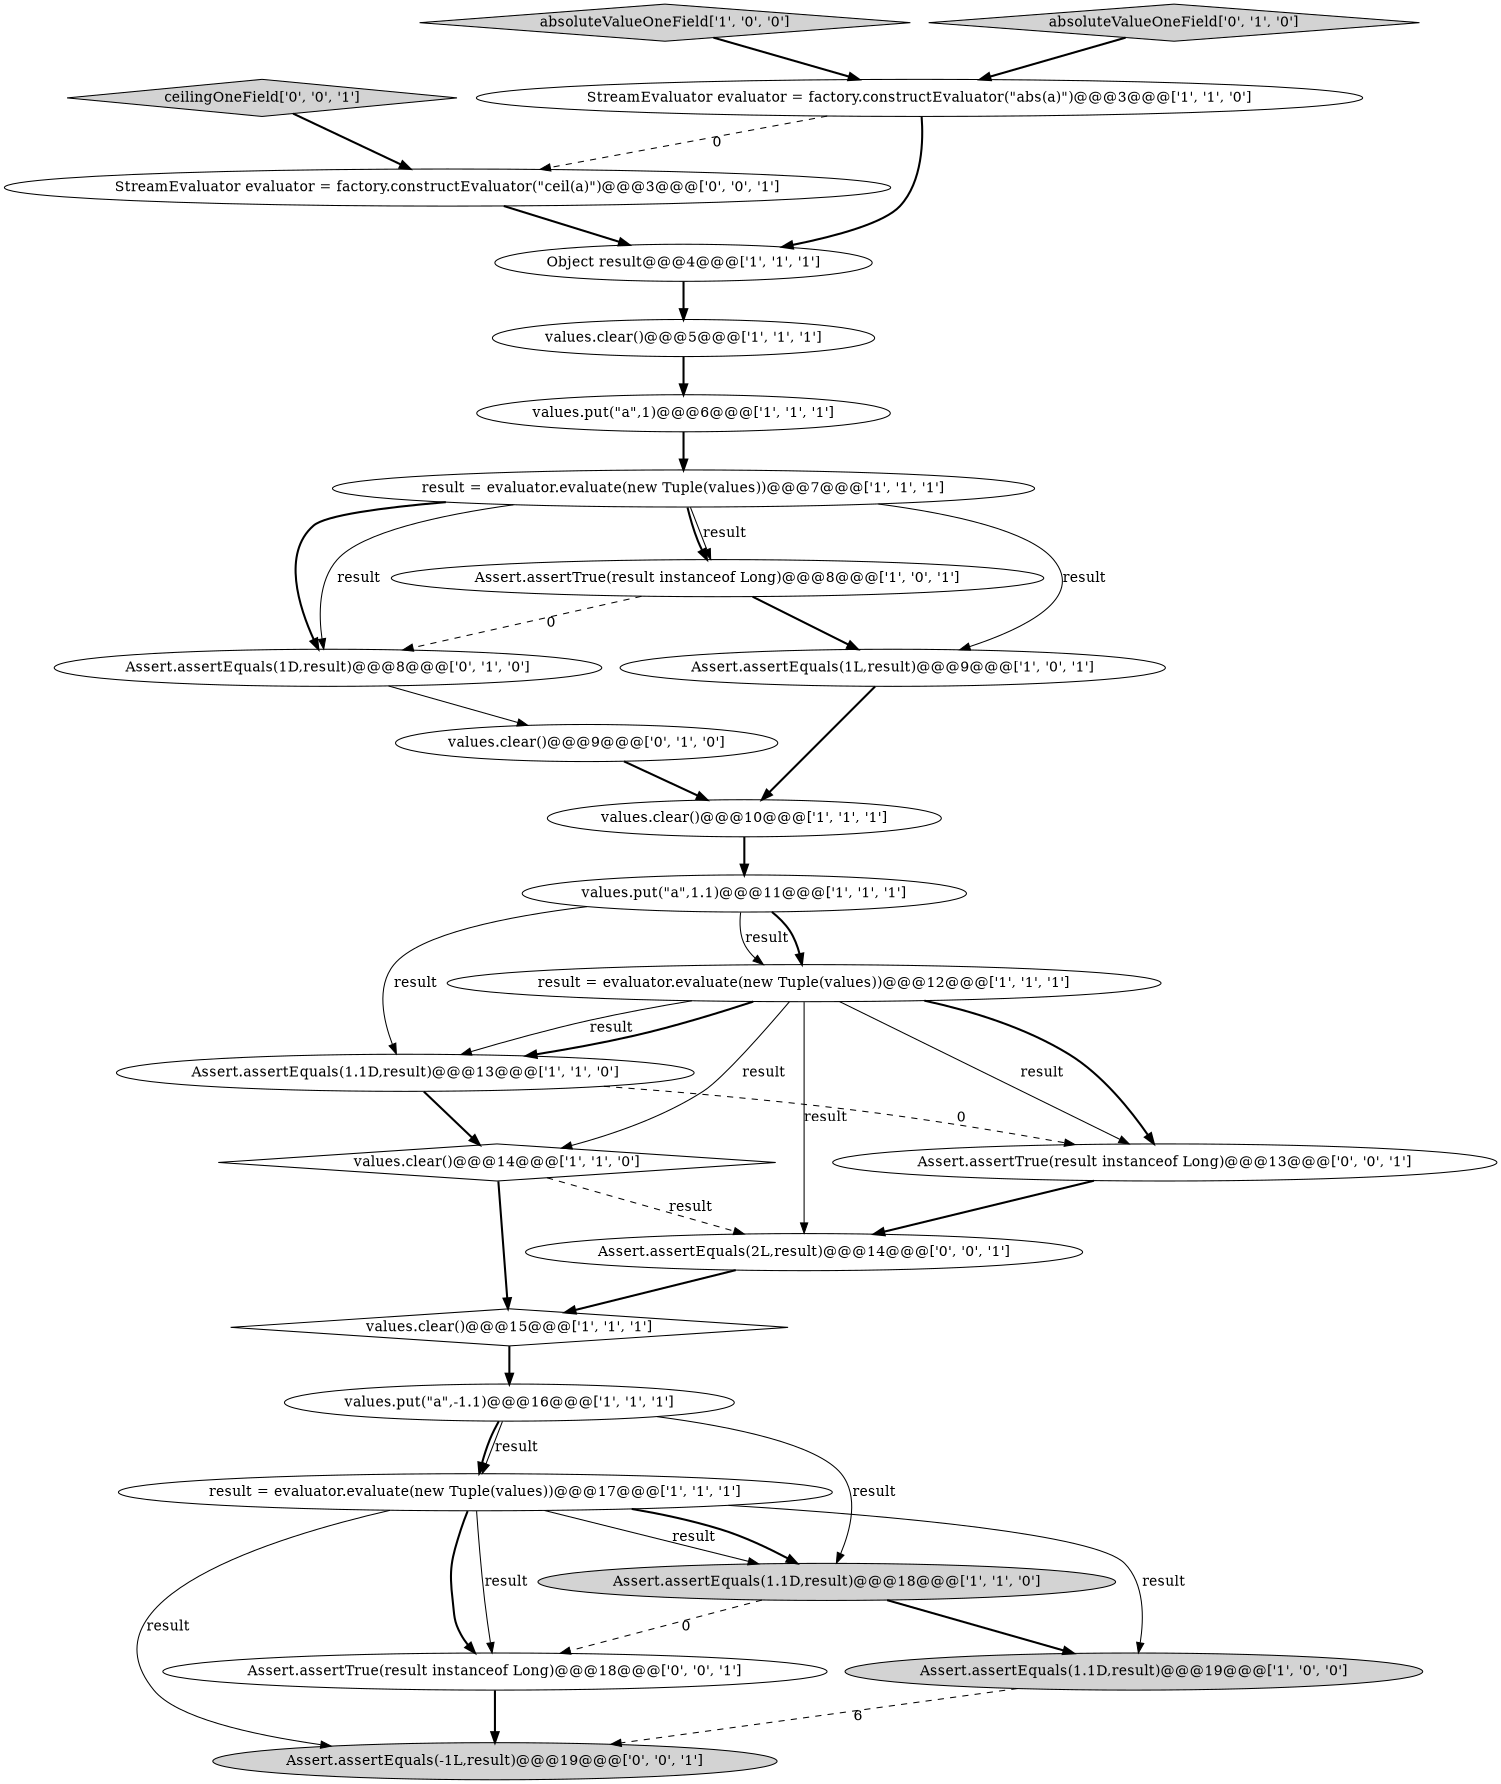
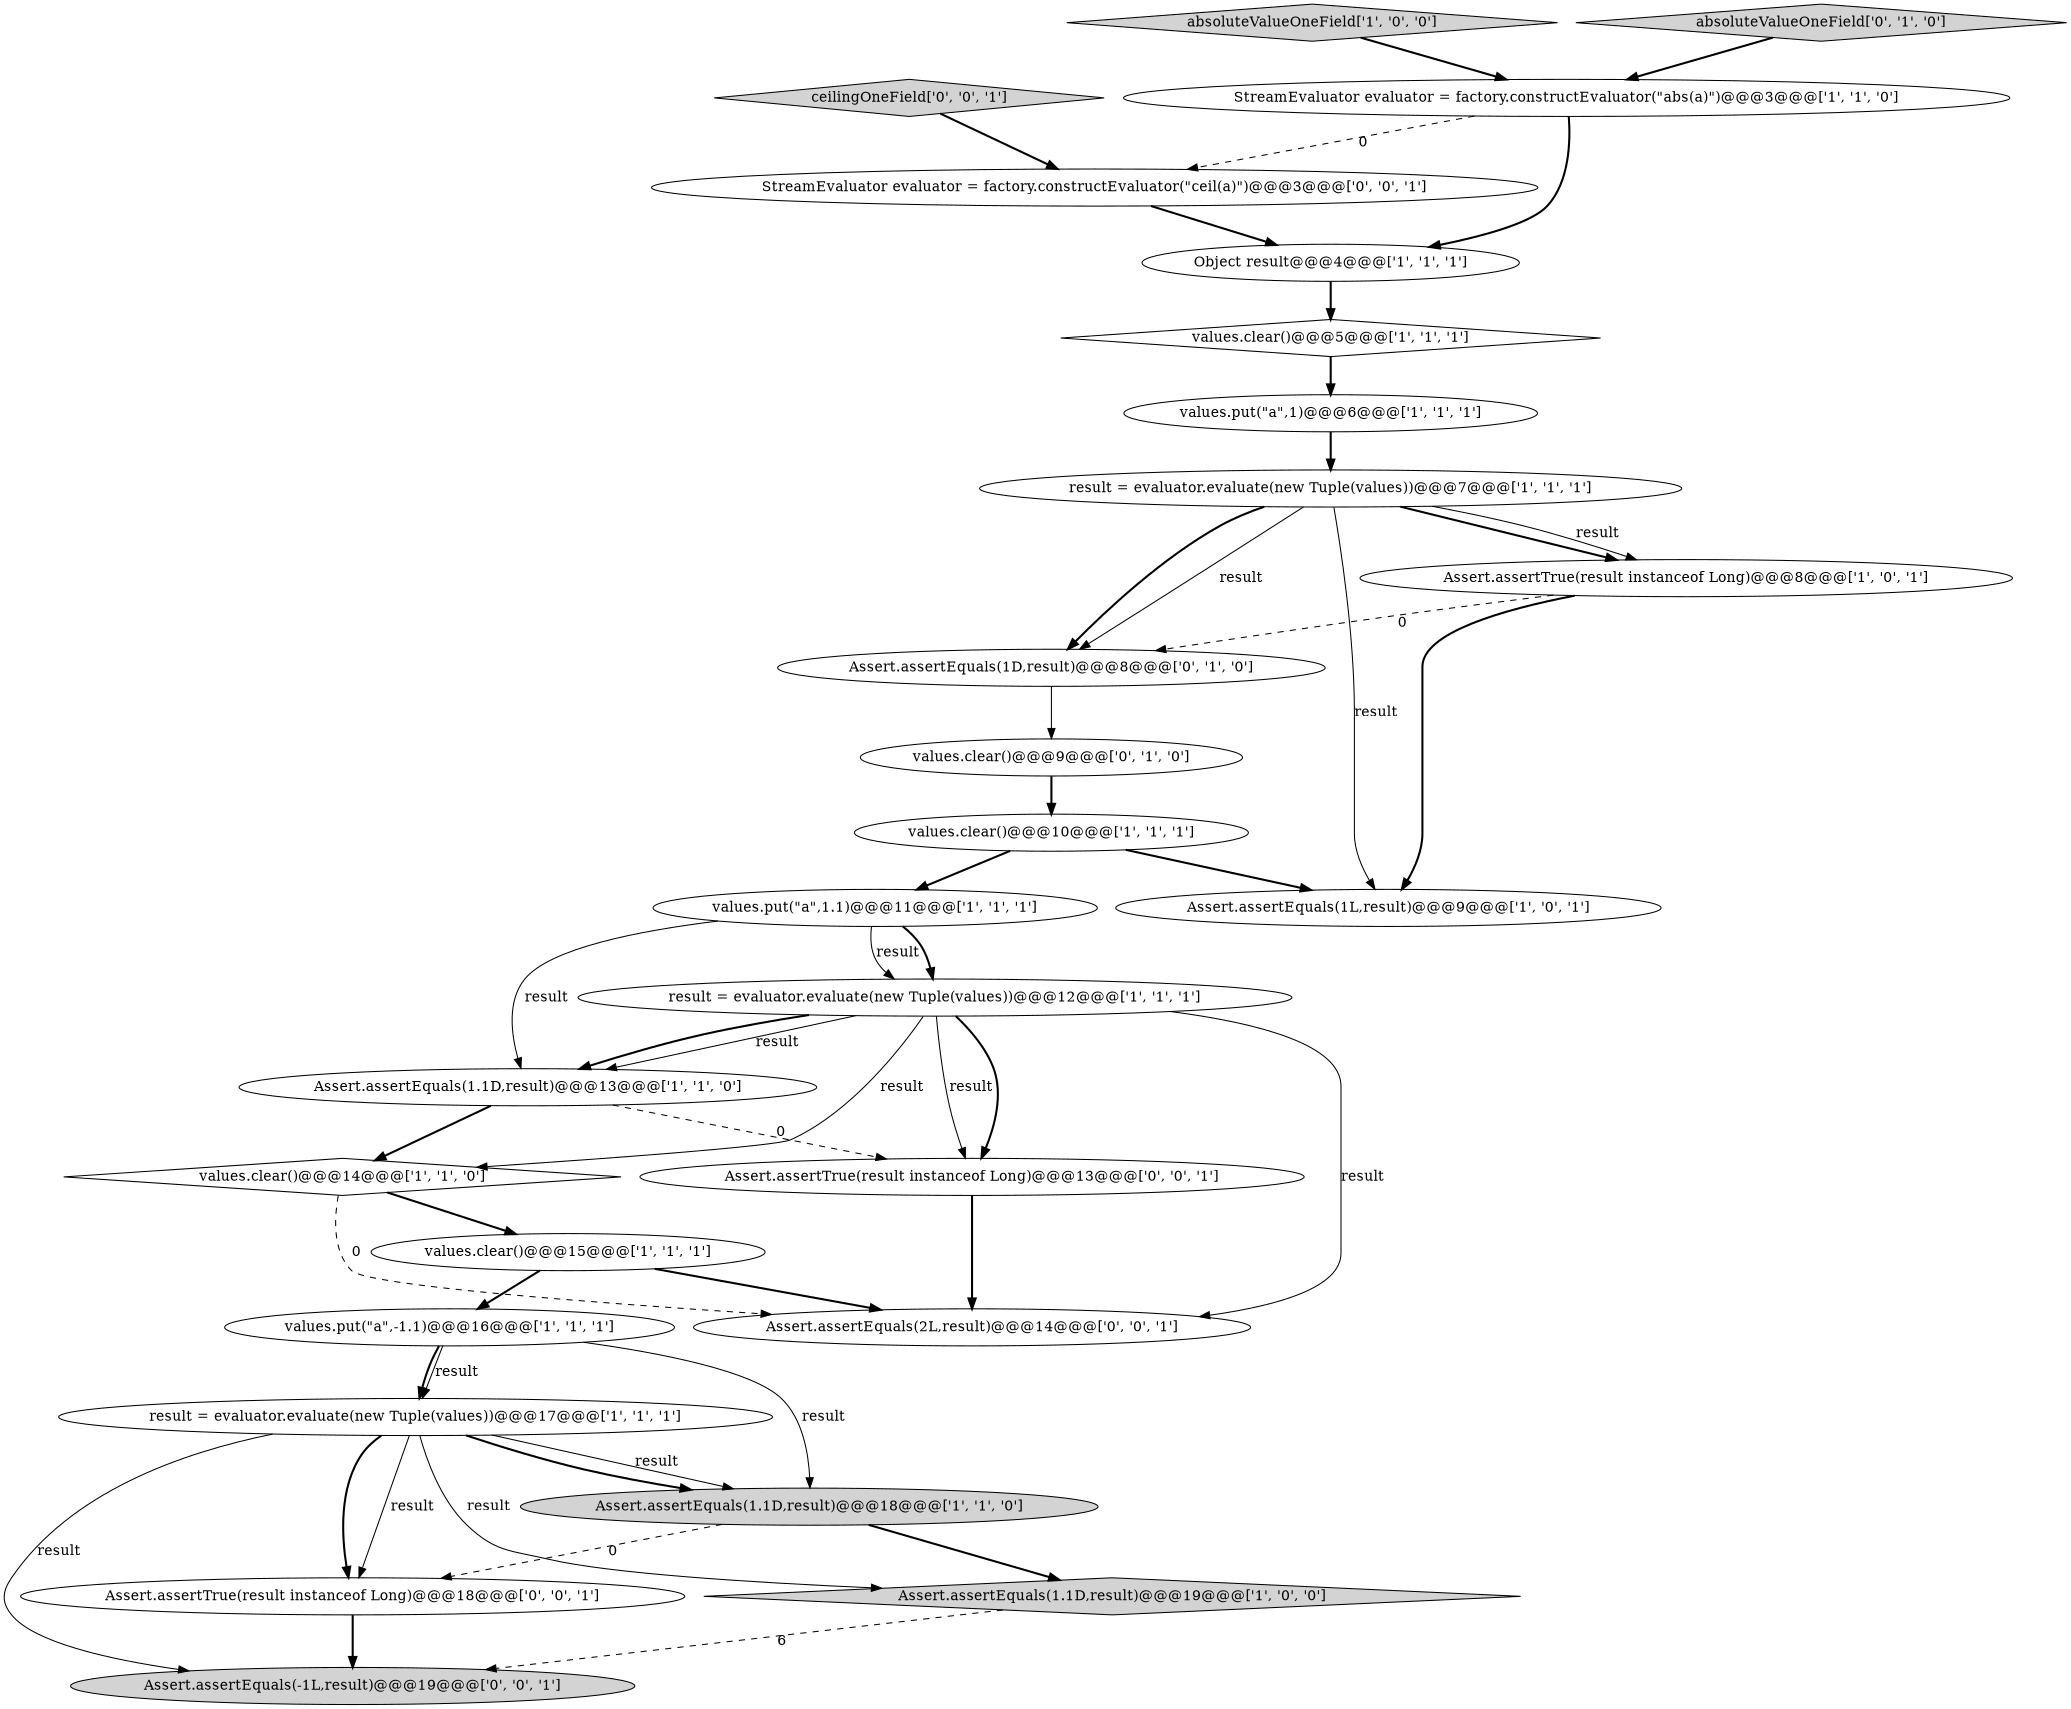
node "values.clear()@@@5@@@['1', '1', '1']": shape ellipse -> diamond
edge "Assert.assertEquals(1L,result)@@@9@@@['1', '0', '1']" -> "values.clear()@@@10@@@['1', '1', '1']": reversed
edge "values.clear()@@@14@@@['1', '1', '0']" -> "Assert.assertEquals(2L,result)@@@14@@@['0', '0', '1']": label "result" -> "0"
edge "Assert.assertEquals(2L,result)@@@14@@@['0', '0', '1']" -> "values.clear()@@@15@@@['1', '1', '1']": reversed
node "values.clear()@@@15@@@['1', '1', '1']": shape diamond -> ellipse
node "Assert.assertEquals(1.1D,result)@@@19@@@['1', '0', '0']": shape ellipse -> diamond
